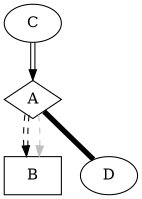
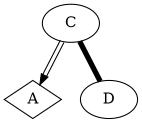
edge "A" -- "D": now "C" -- "D"
node "B": removed
